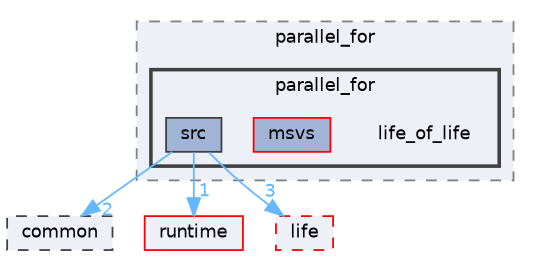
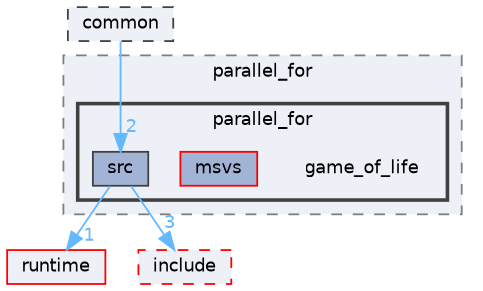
node "life_of_life": label "life_of_life" -> "game_of_life"
edge "src" -> "common": reversed
node "life": label "life" -> "include"
